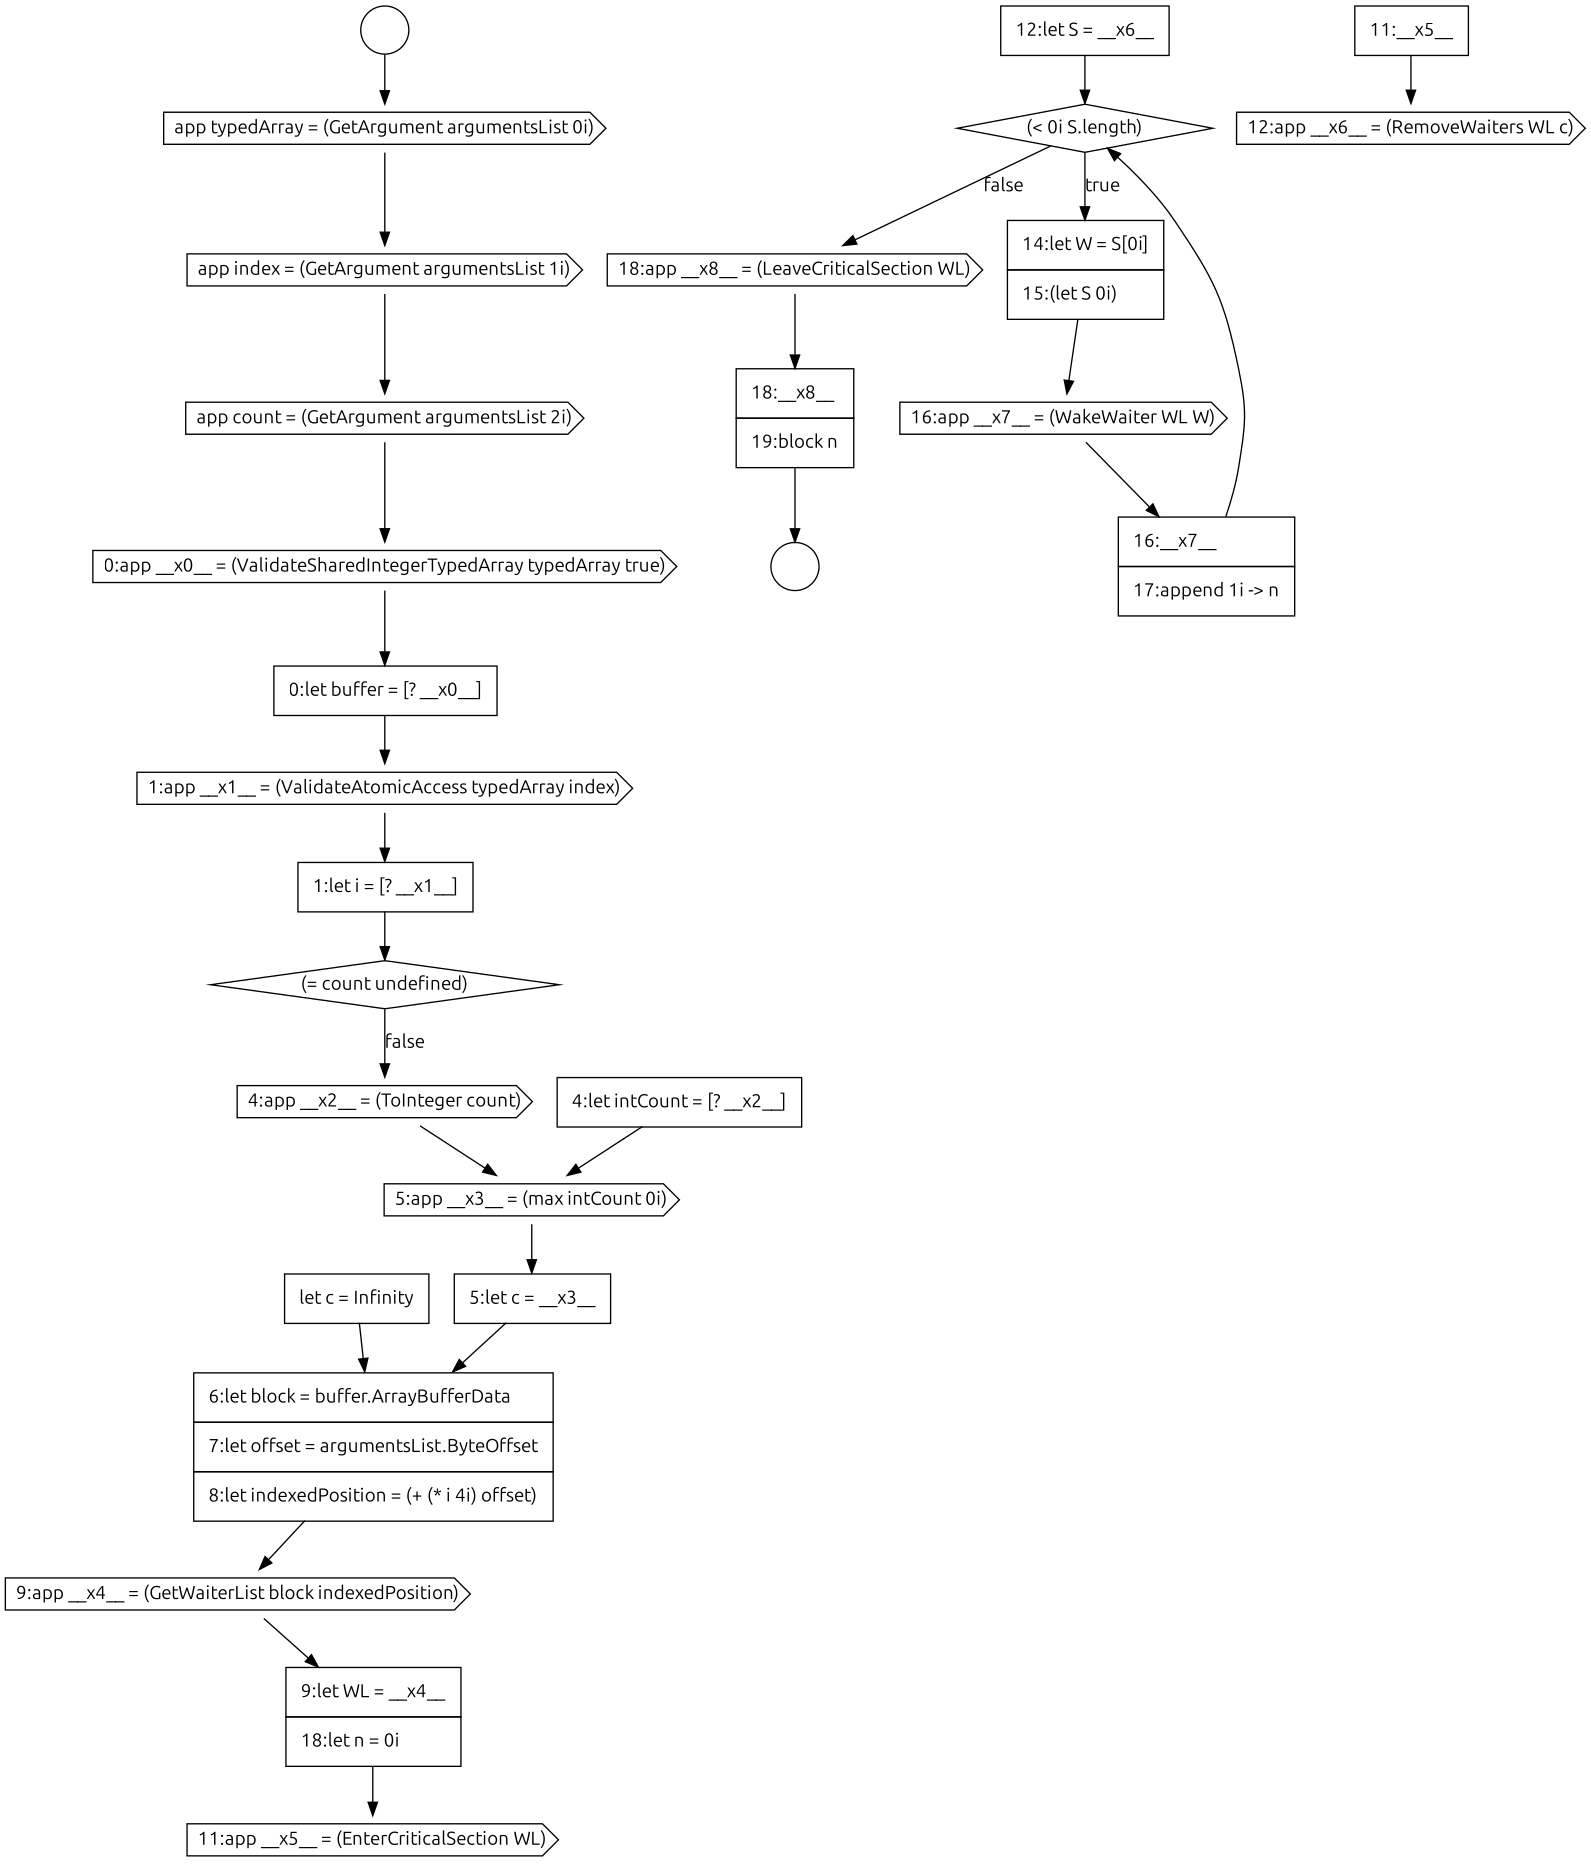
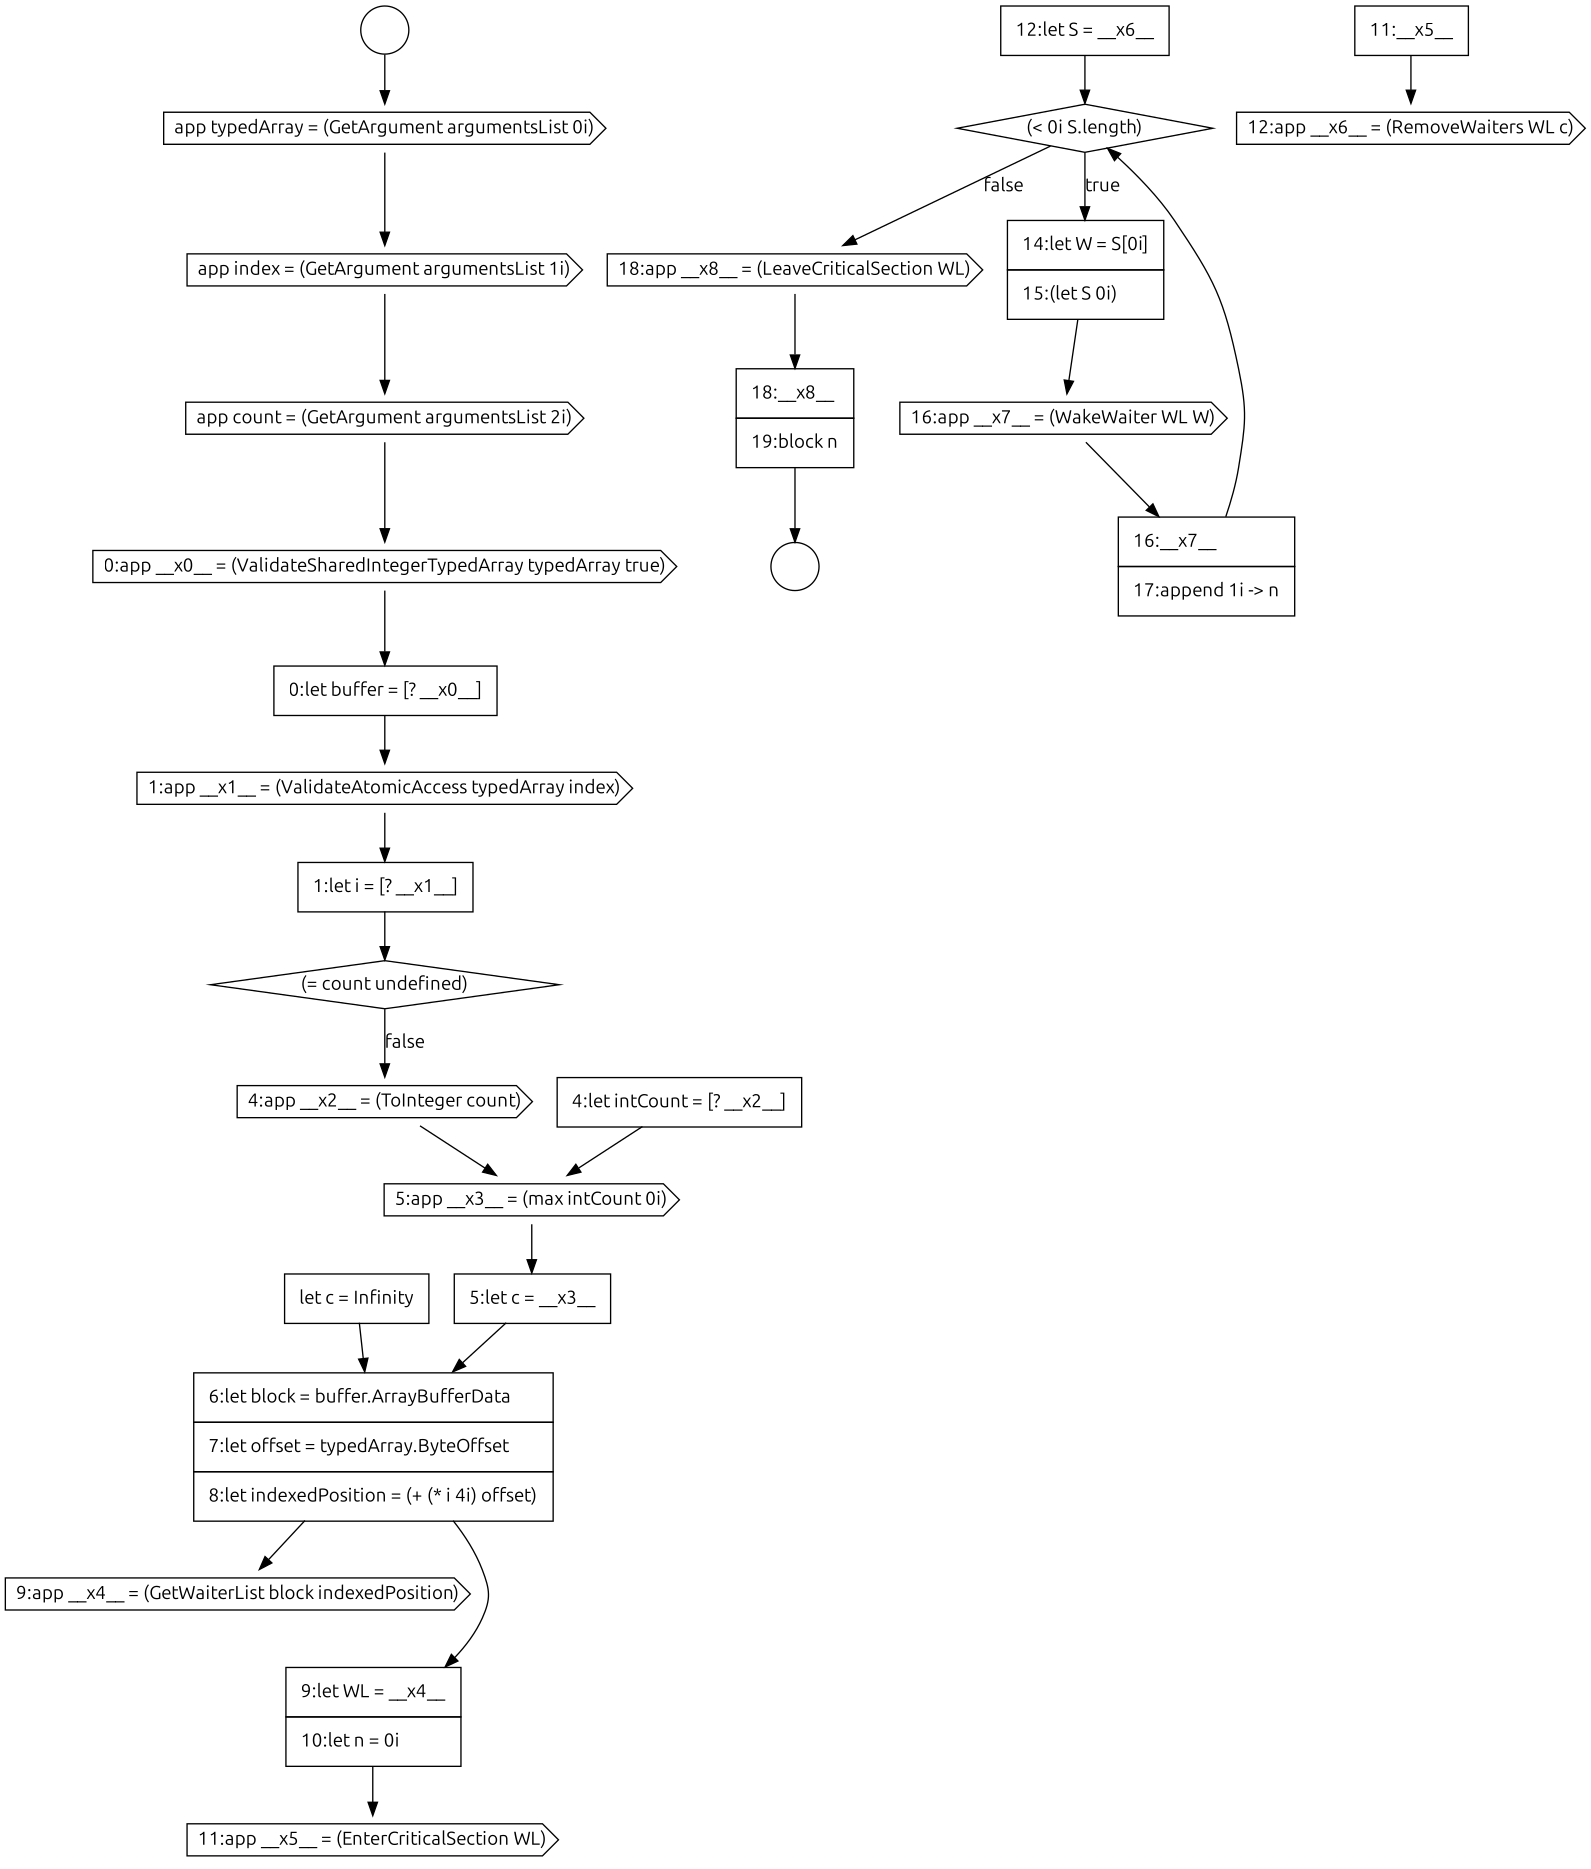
node "6:let block = buffer.ArrayBufferData": text "7:let offset = argumentsList.ByteOffset" -> "7:let offset = typedArray.ByteOffset"
edge "9:app __x4__ = (GetWaiterList block indexedPosition)" -> "9:let WL = __x4__": now "6:let block = buffer.ArrayBufferData" -> "9:let WL = __x4__"
node "9:let WL = __x4__": text "18:let n = 0i" -> "10:let n = 0i"
